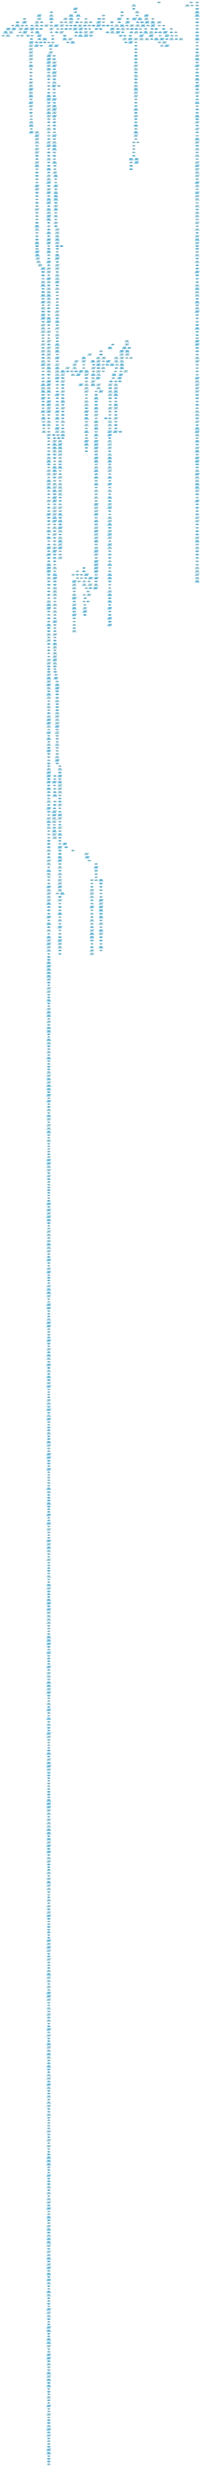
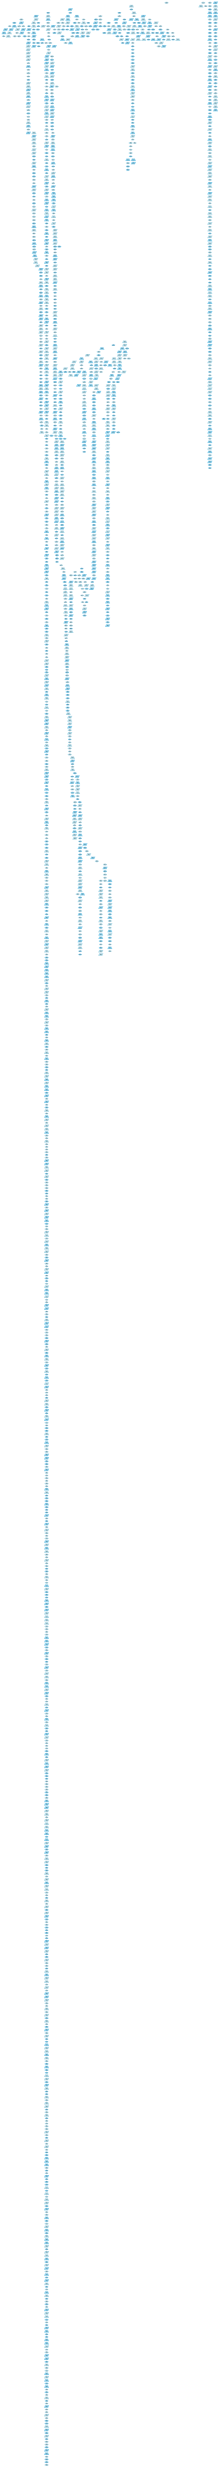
node "Size: 130 Variance:  0.08 Median: FALSE": removed
